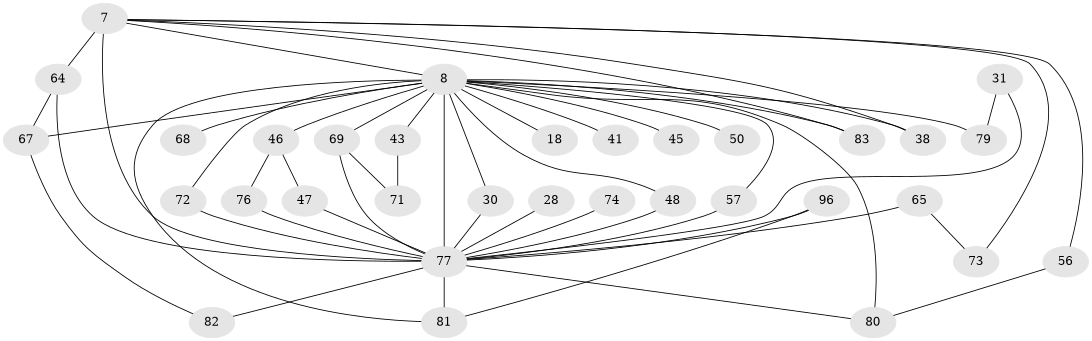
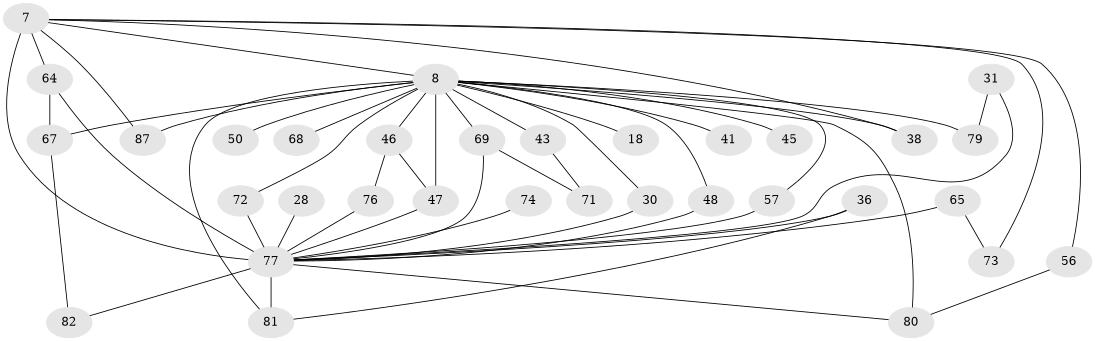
node "83": label "83" -> "87"
edge "8" -- "77": now "8" -- "47"
node "96": label "96" -> "36"
